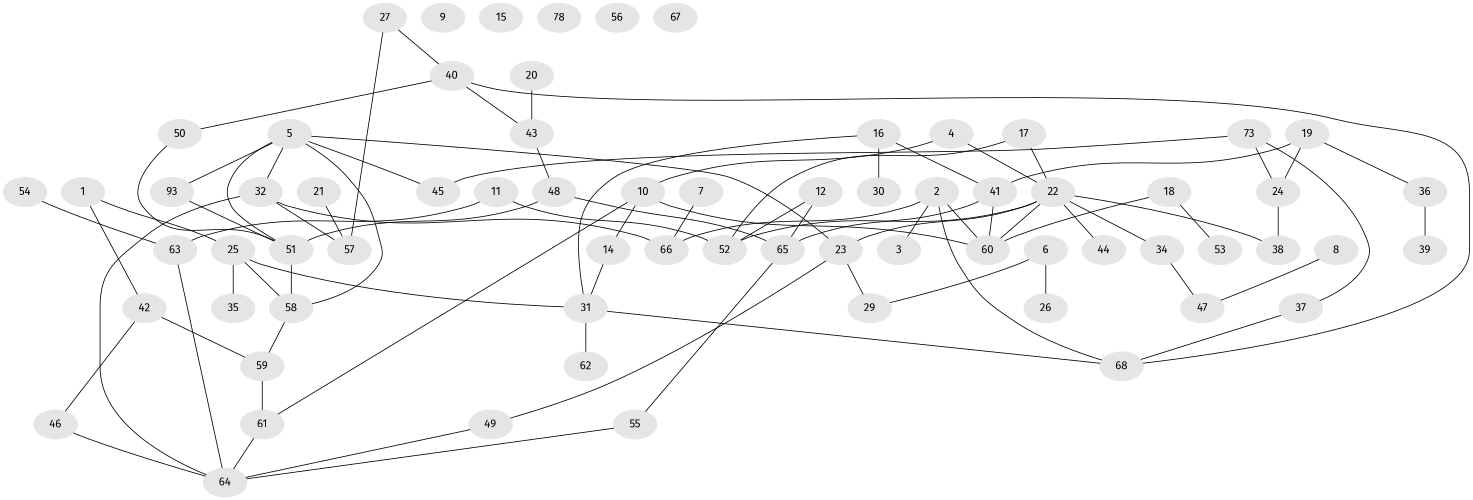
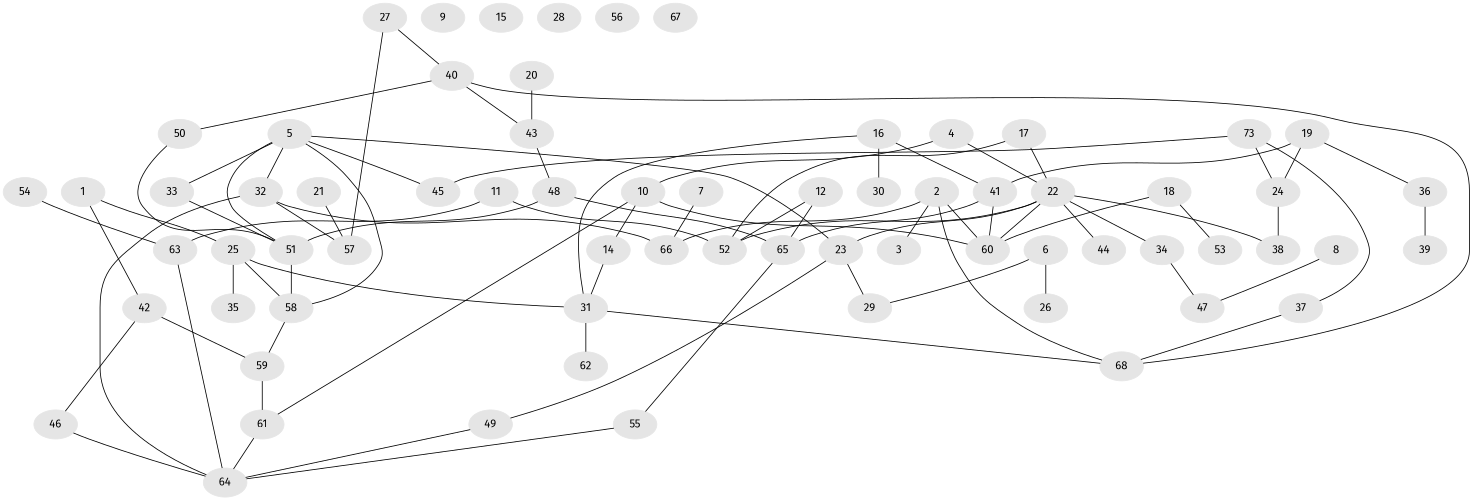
node "78": label "78" -> "28"
node "93": label "93" -> "33"
